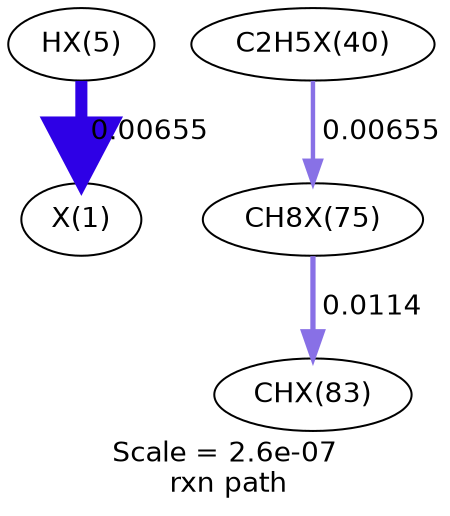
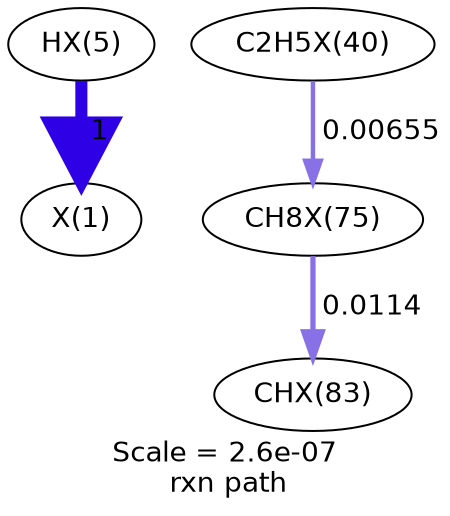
edge "HX(5)" -> "X(1)": label " 0.00655" -> " 1"
